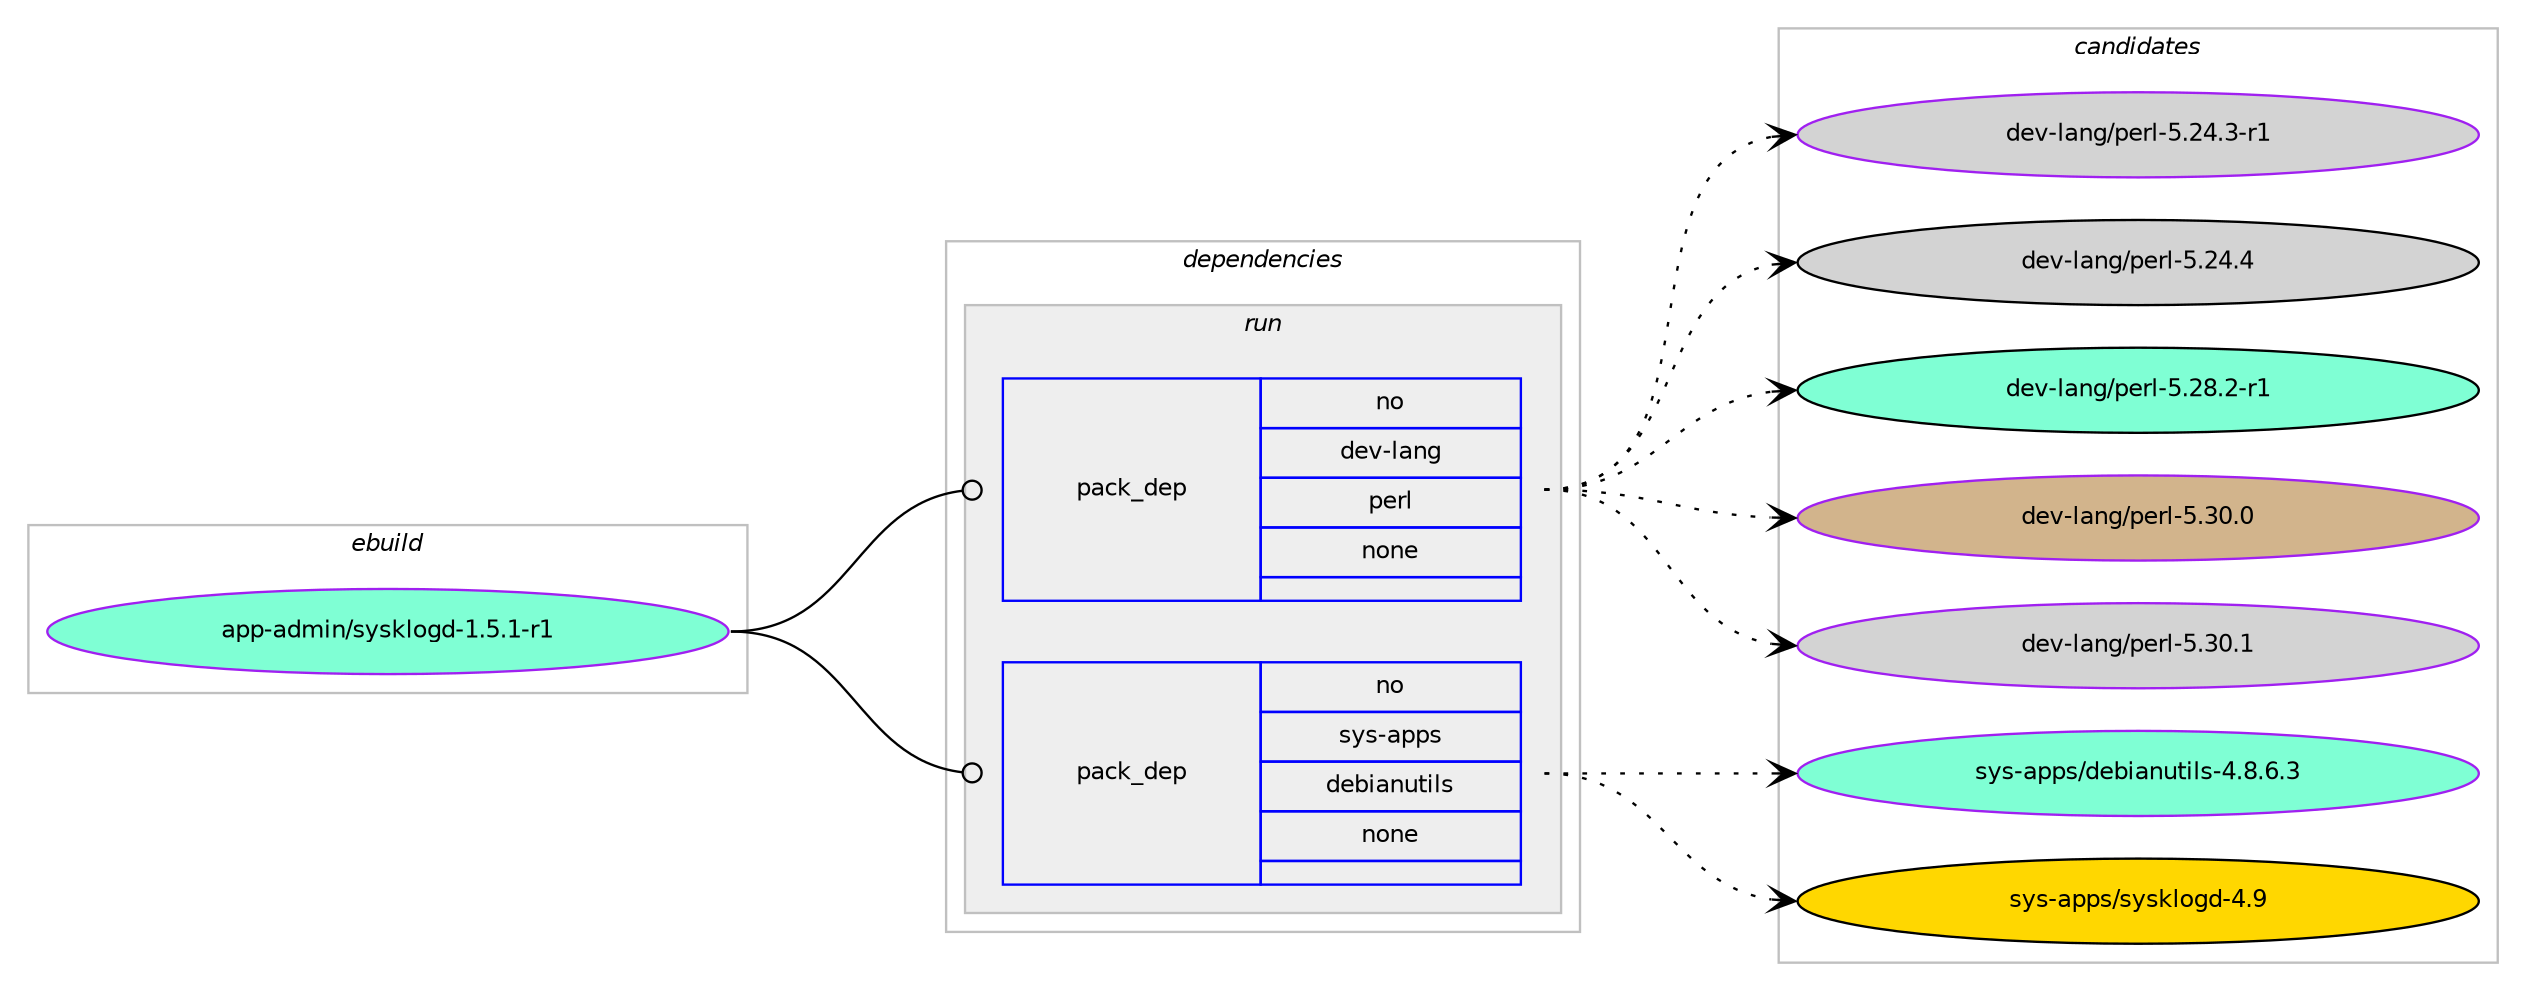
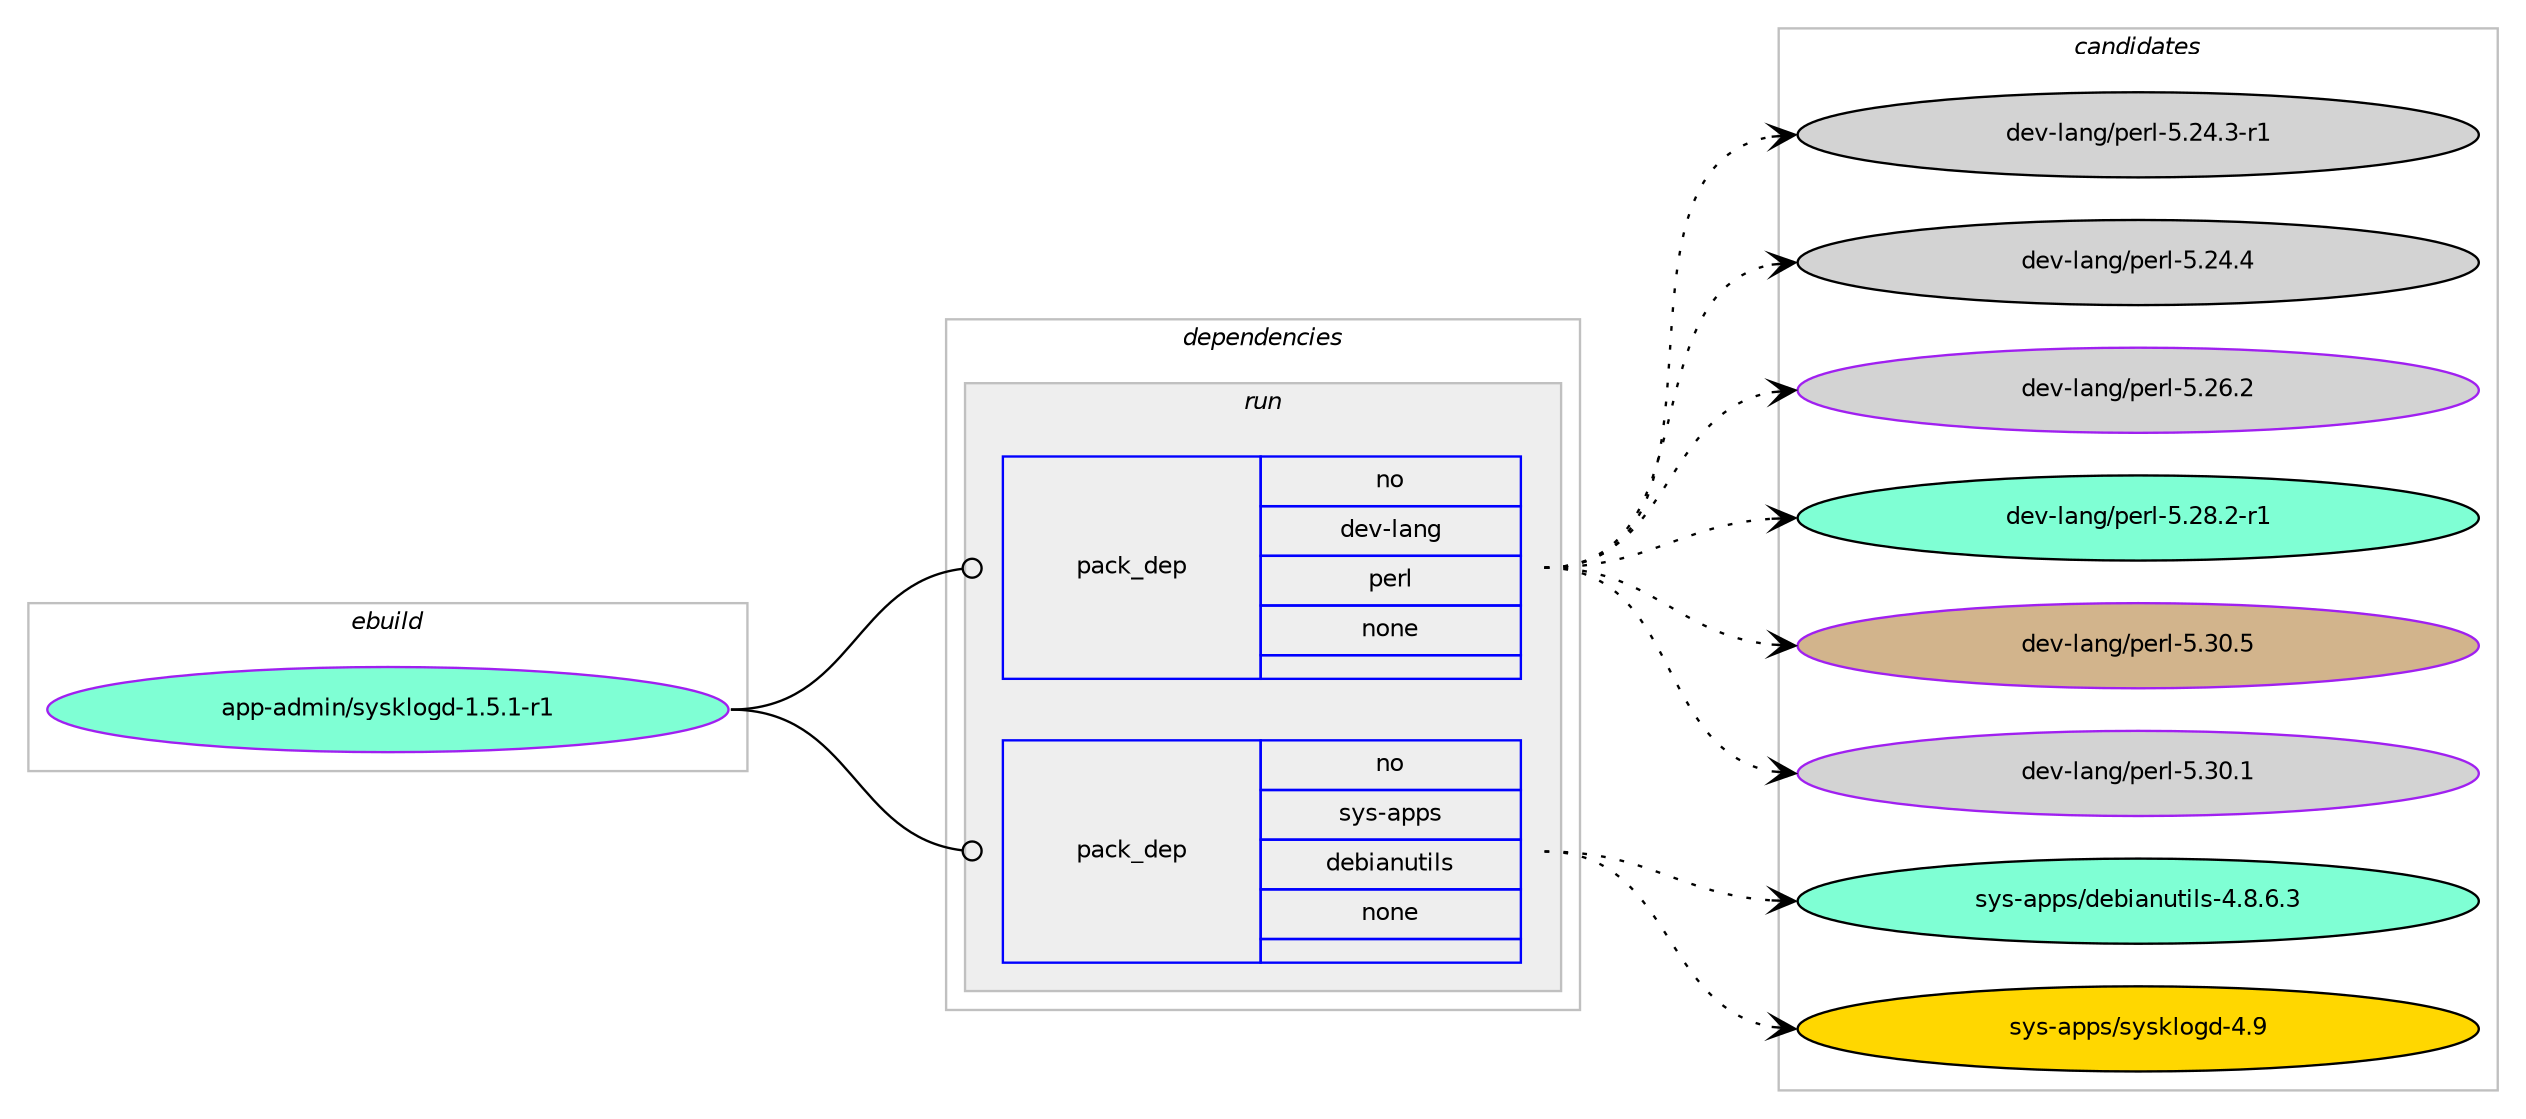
node "dev-lang/perl-5.24.3-r1": color purple -> black
node "dev-lang/perl-5.26.2": added
node "dev-lang/perl-5.30.0": label "dev-lang/perl-5.30.0" -> "dev-lang/perl-5.30.5"
node "sys-apps/debianutils-4.8.6.3": color purple -> black
